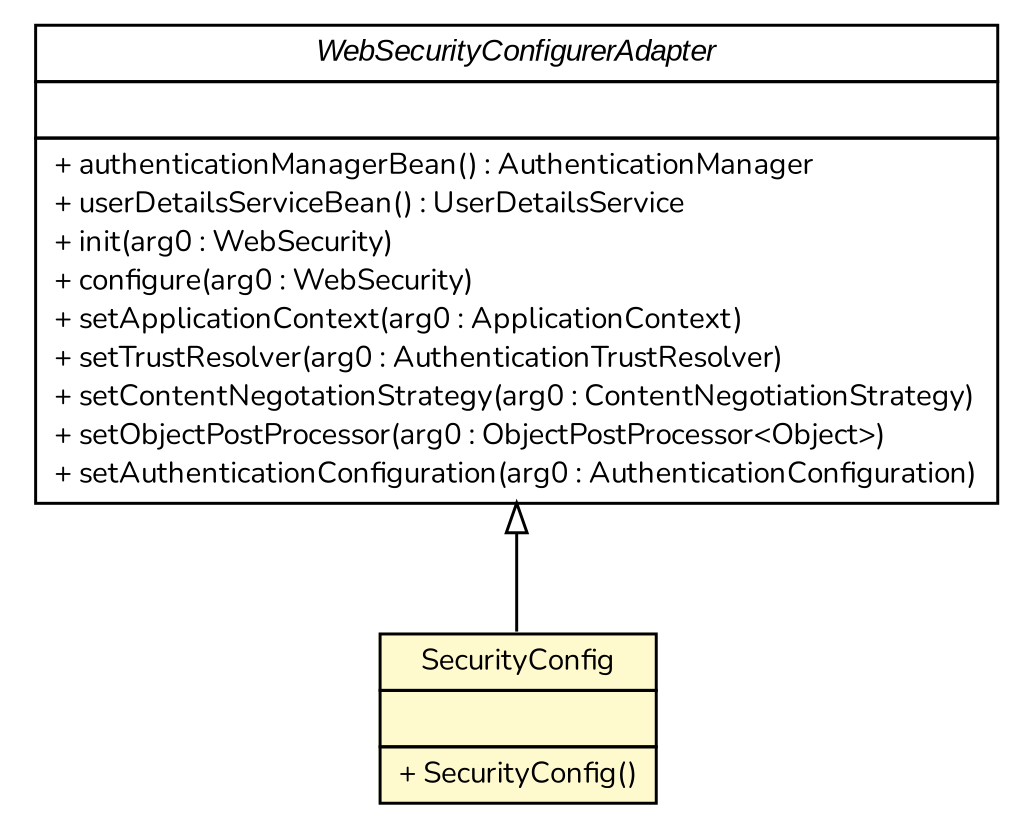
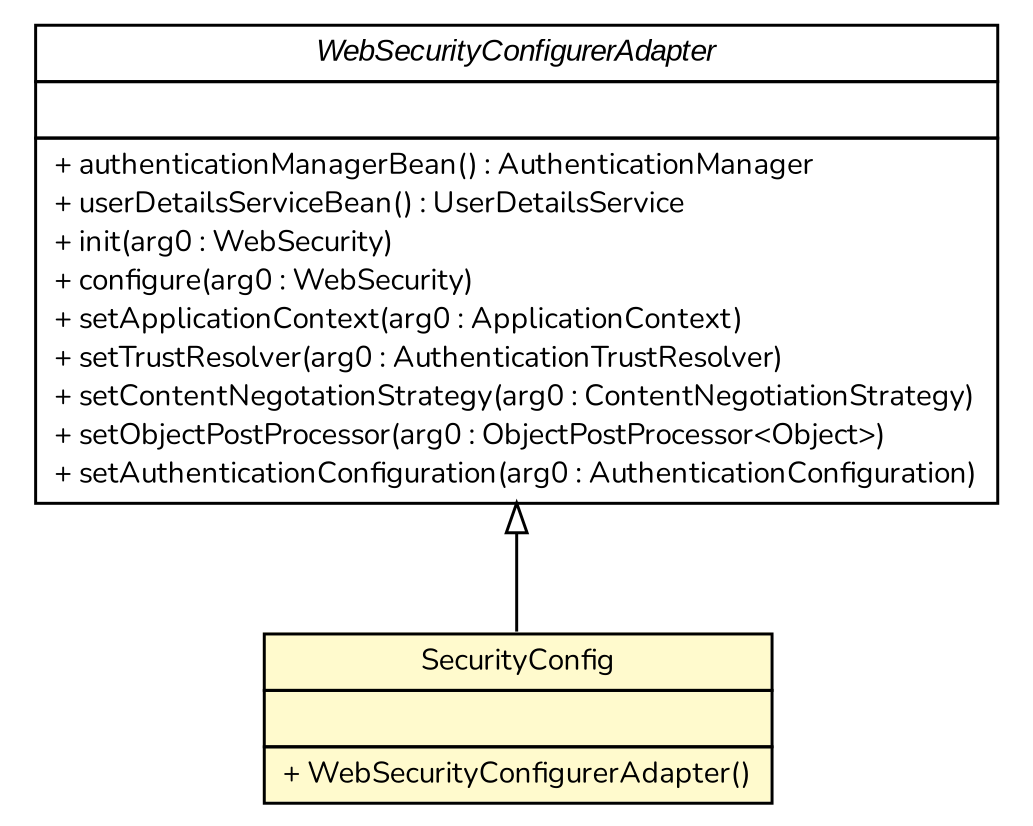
node "SecurityConfig": text "+ SecurityConfig()" -> "+ WebSecurityConfigurerAdapter()"
